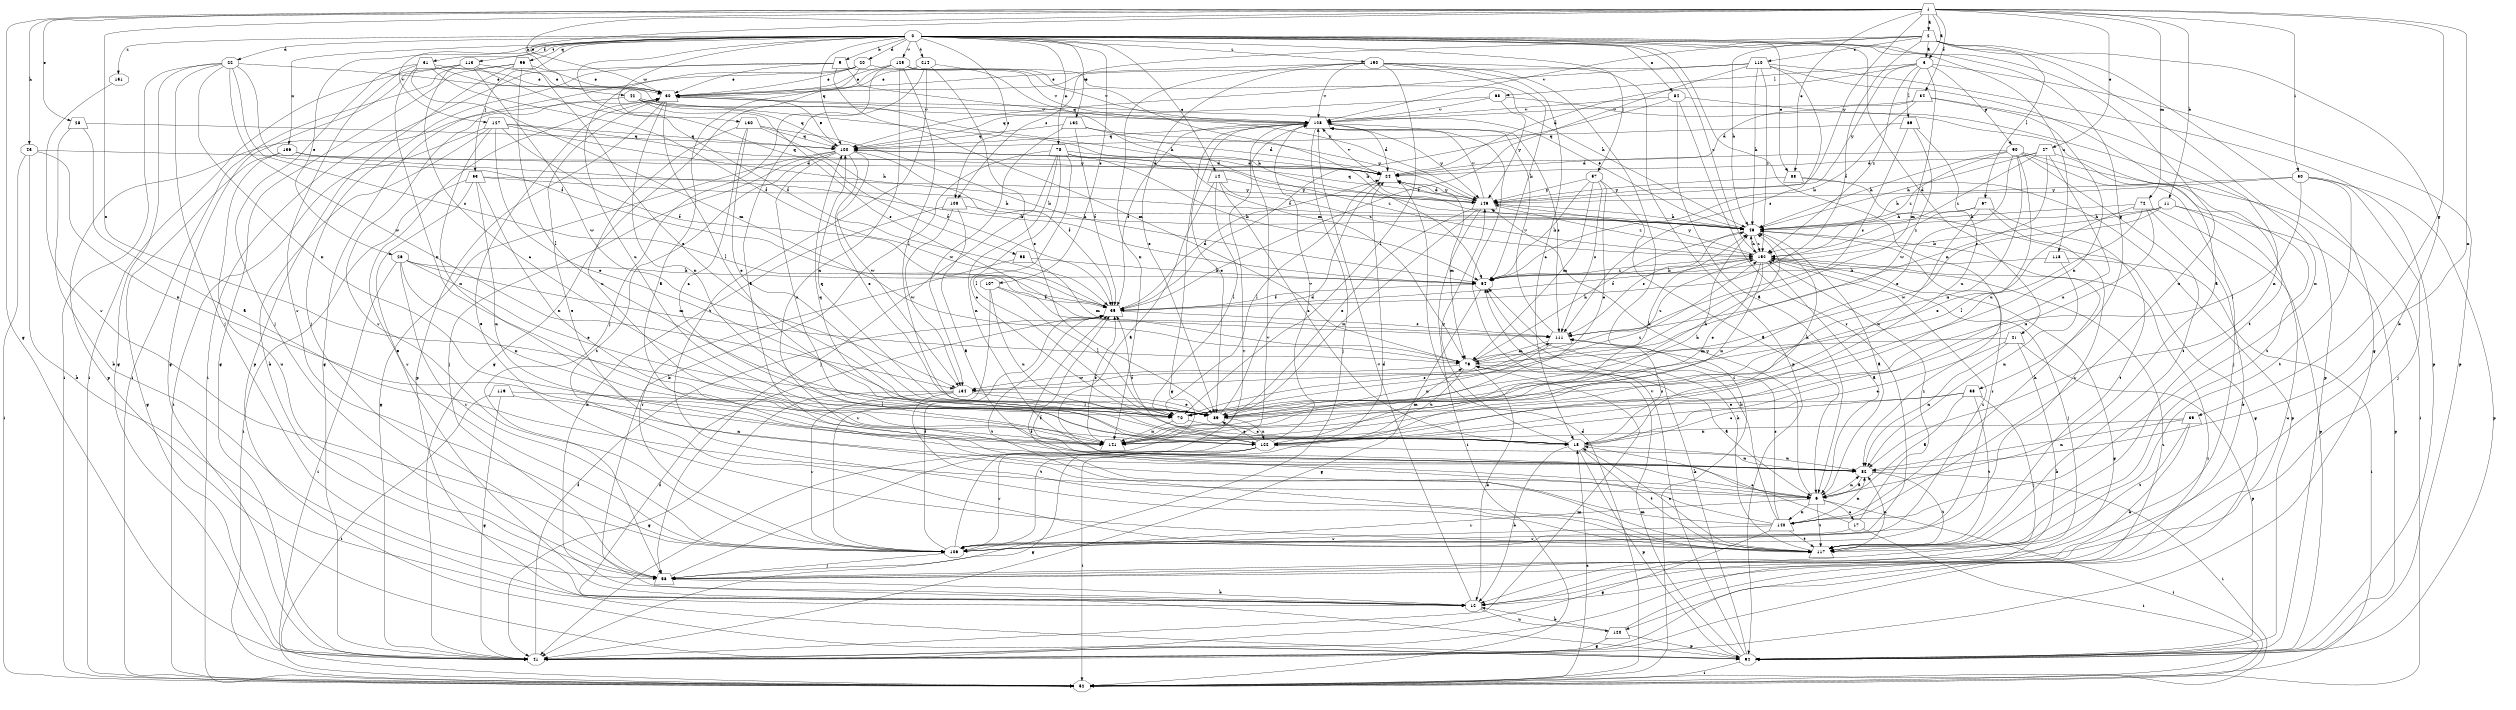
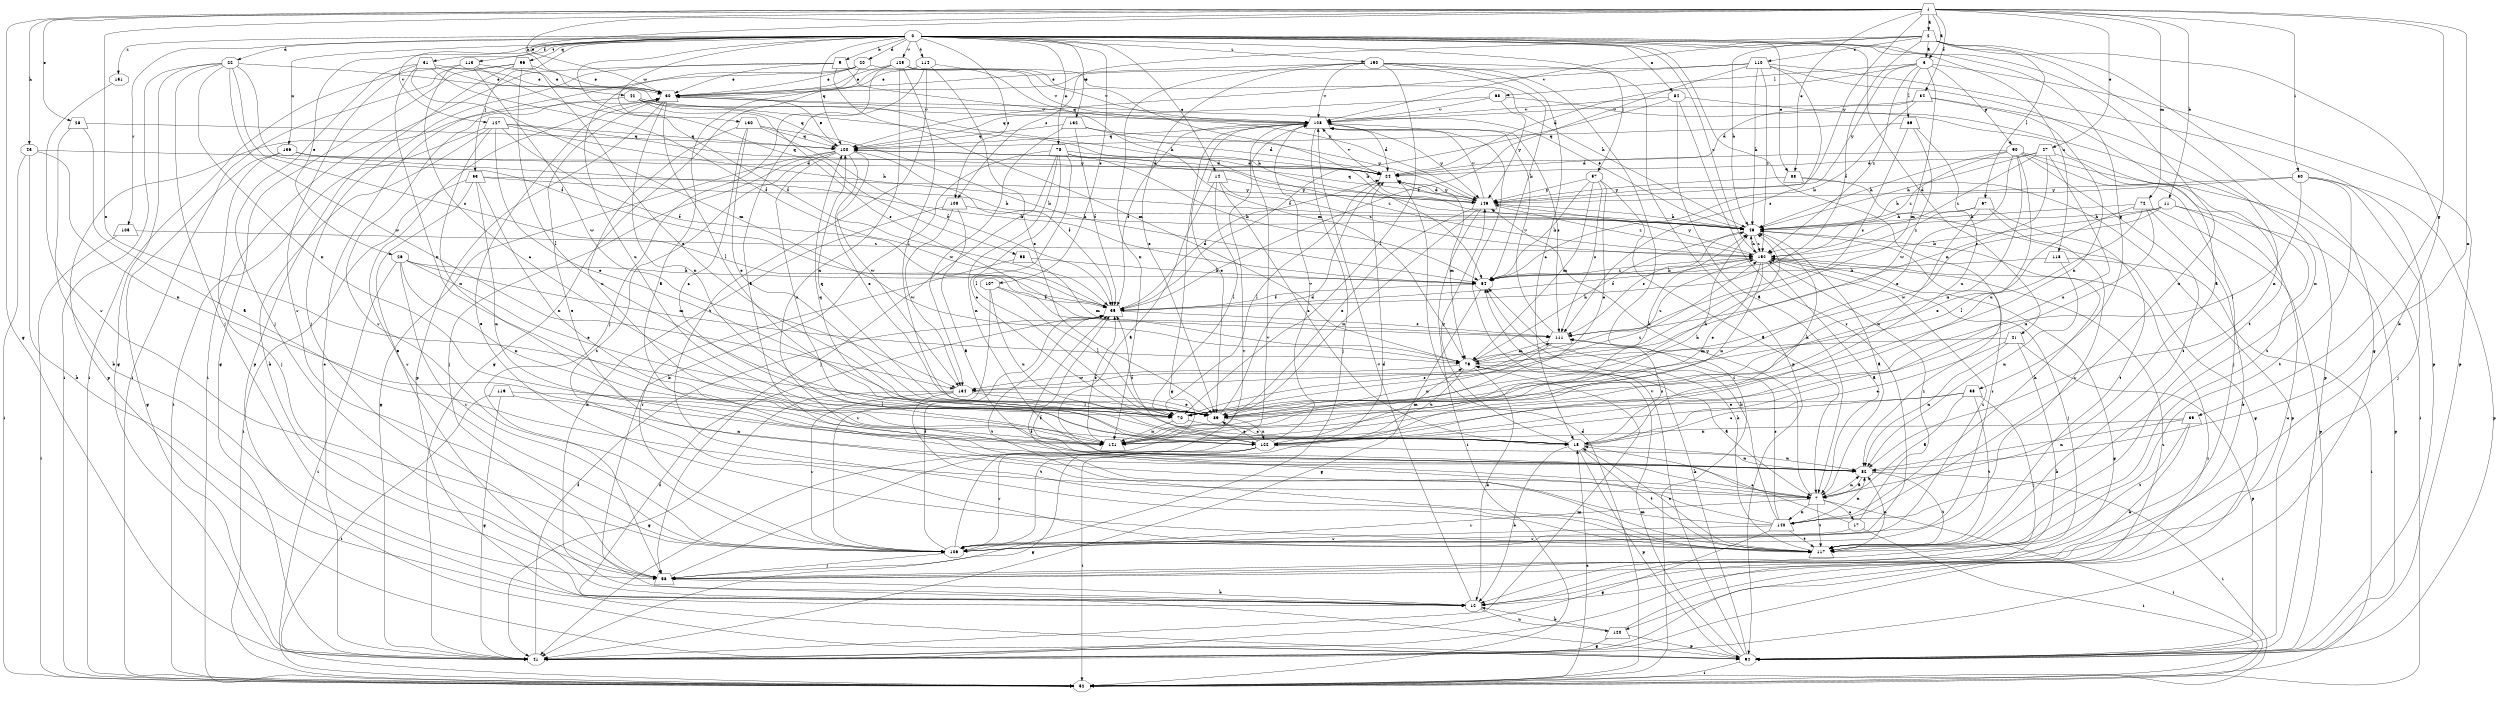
node "214": label "214" -> "114"
node "105": added
edge "136" -> "58": label "u" -> "j"
edge "20" -> "41": label "g" -> "c"
edge "113" -> "41": removed, label "g"
node "6": label "6" -> "7"
